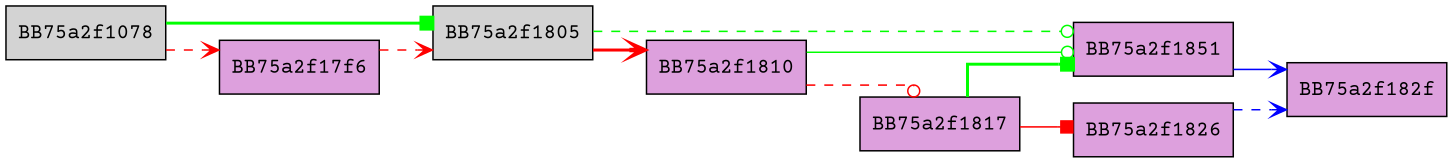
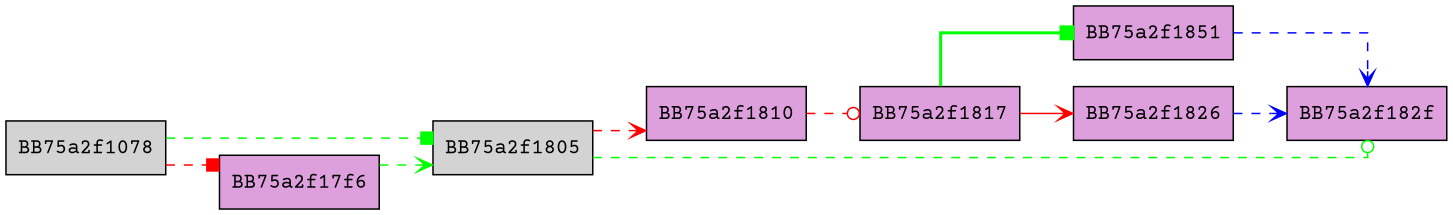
edge "BB75a2f1078" -> "BB75a2f1805": style bold -> dashed
edge "BB75a2f1805" -> "BB75a2f1851": now "BB75a2f1805" -> "BB75a2f182f"
edge "BB75a2f1078" -> "BB75a2f17f6": arrowhead vee -> box
edge "BB75a2f17f6" -> "BB75a2f1805": color red -> green
edge "BB75a2f1805" -> "BB75a2f1810": style bold -> dashed
edge "BB75a2f1810" -> "BB75a2f1851": removed
edge "BB75a2f1851" -> "BB75a2f182f": style solid -> dashed
edge "BB75a2f1817" -> "BB75a2f1826": arrowhead box -> vee
